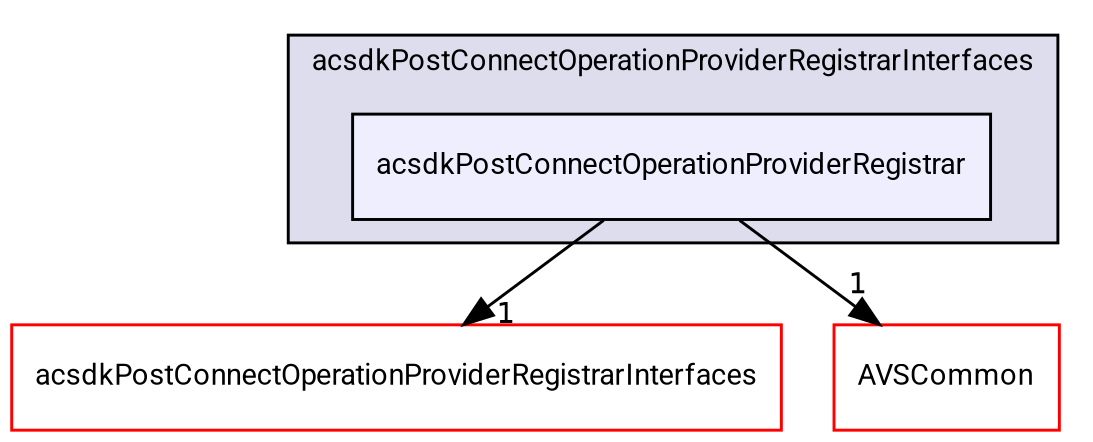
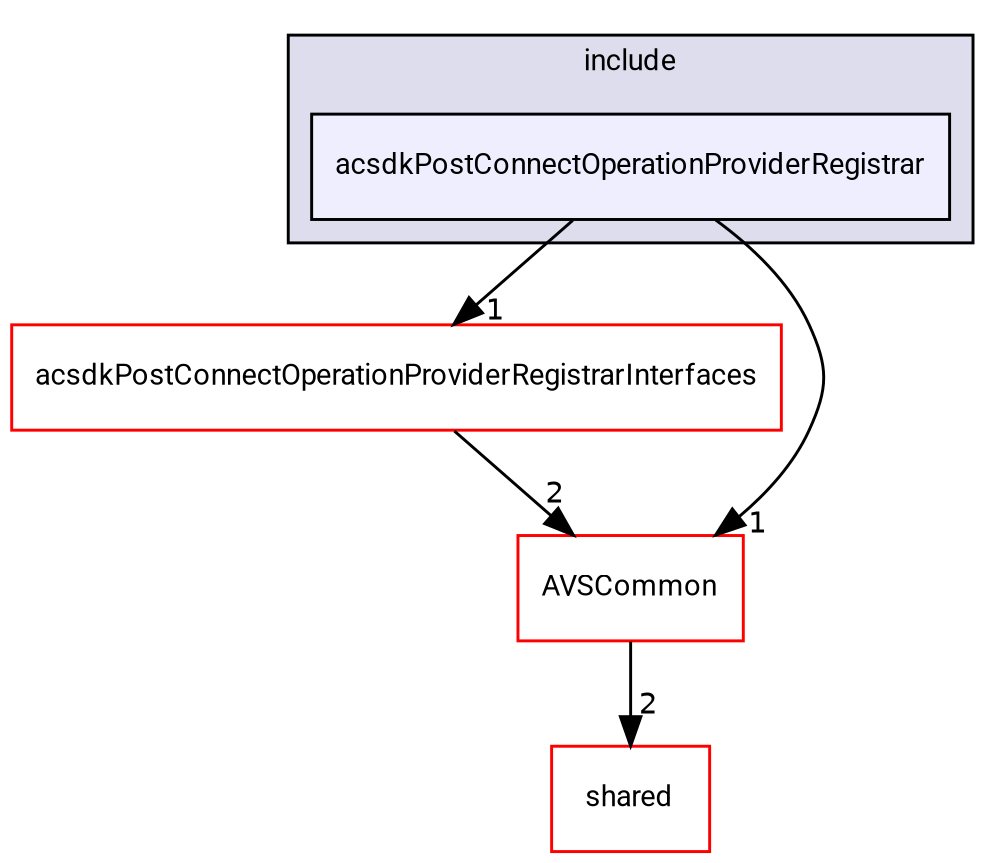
cluster "acsdkPostConnectOperationProviderRegistrarInterfaces": label "acsdkPostConnectOperationProviderRegistrarInterfaces" -> "include"
edge "acsdkPostConnectOperationProviderRegistrarInterfaces" -> "AVSCommon": added
node "shared": added
